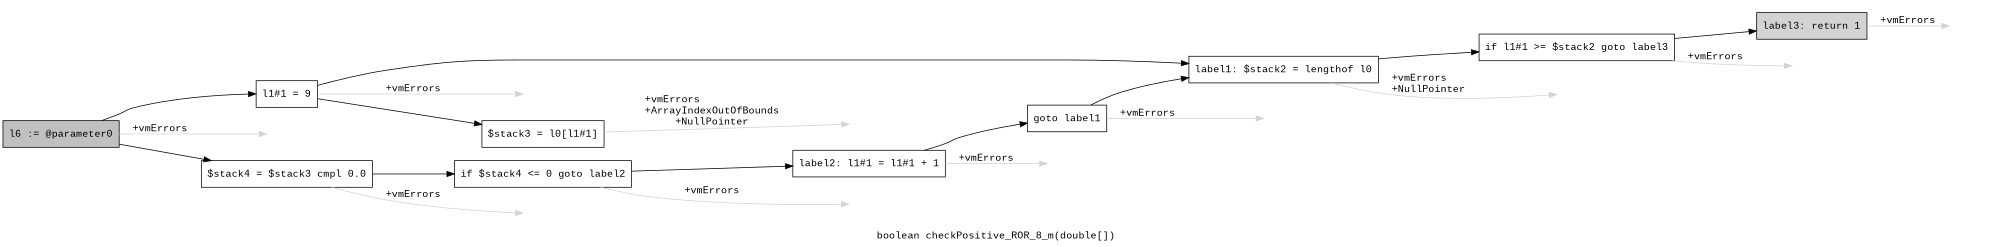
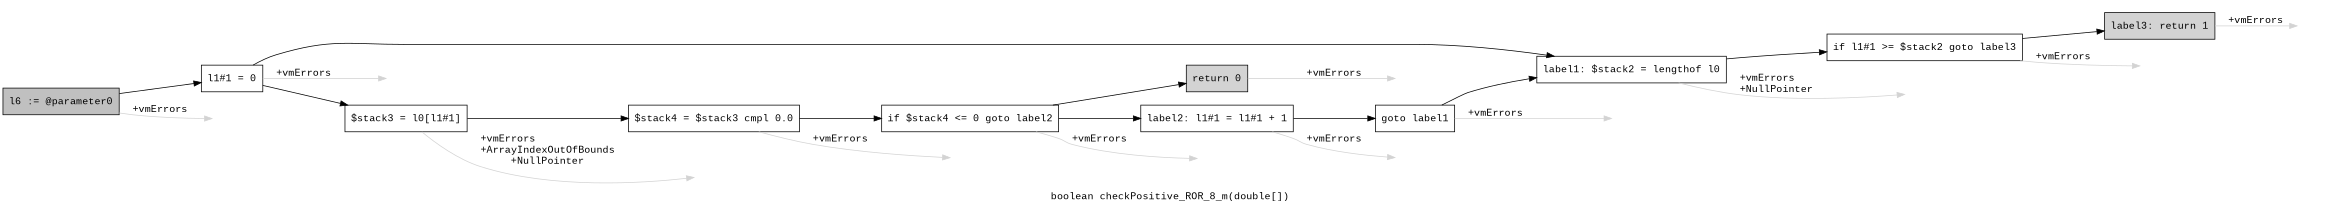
node "return 0": added
node "l1#1 = 9": label "l1#1 = 9" -> "l1#1 = 0"
edge "l6 := @parameter0" -> "$stack4 = $stack3 cmpl 0.0": now "$stack3 = l0[l1#1]" -> "$stack4 = $stack3 cmpl 0.0"
